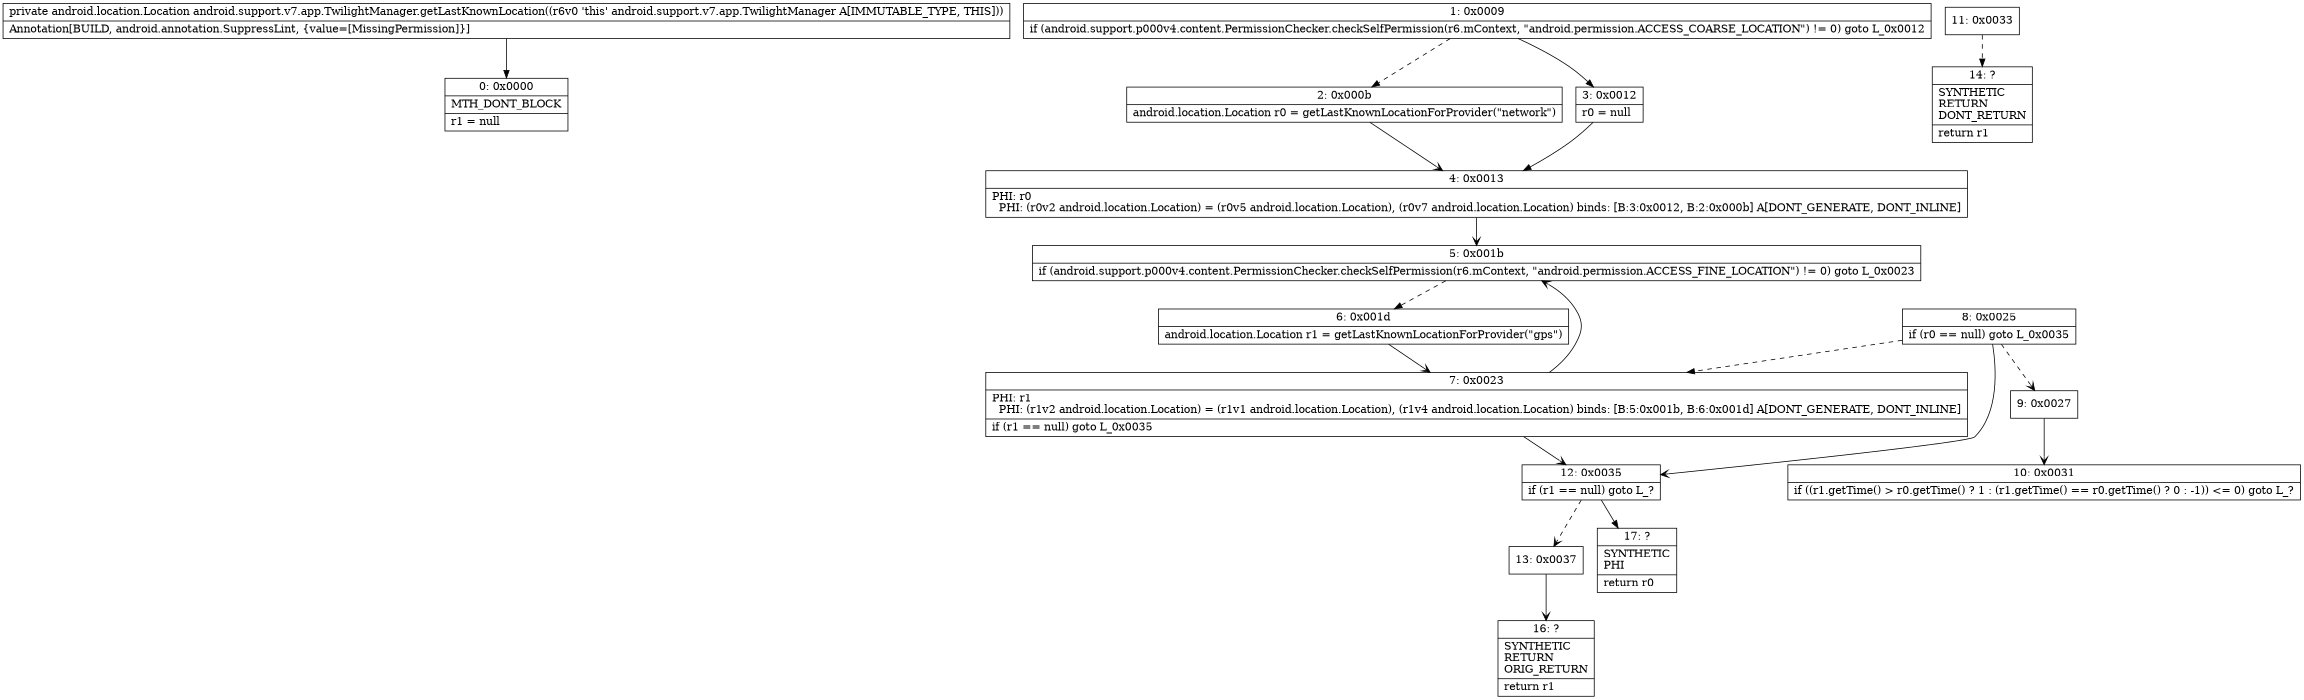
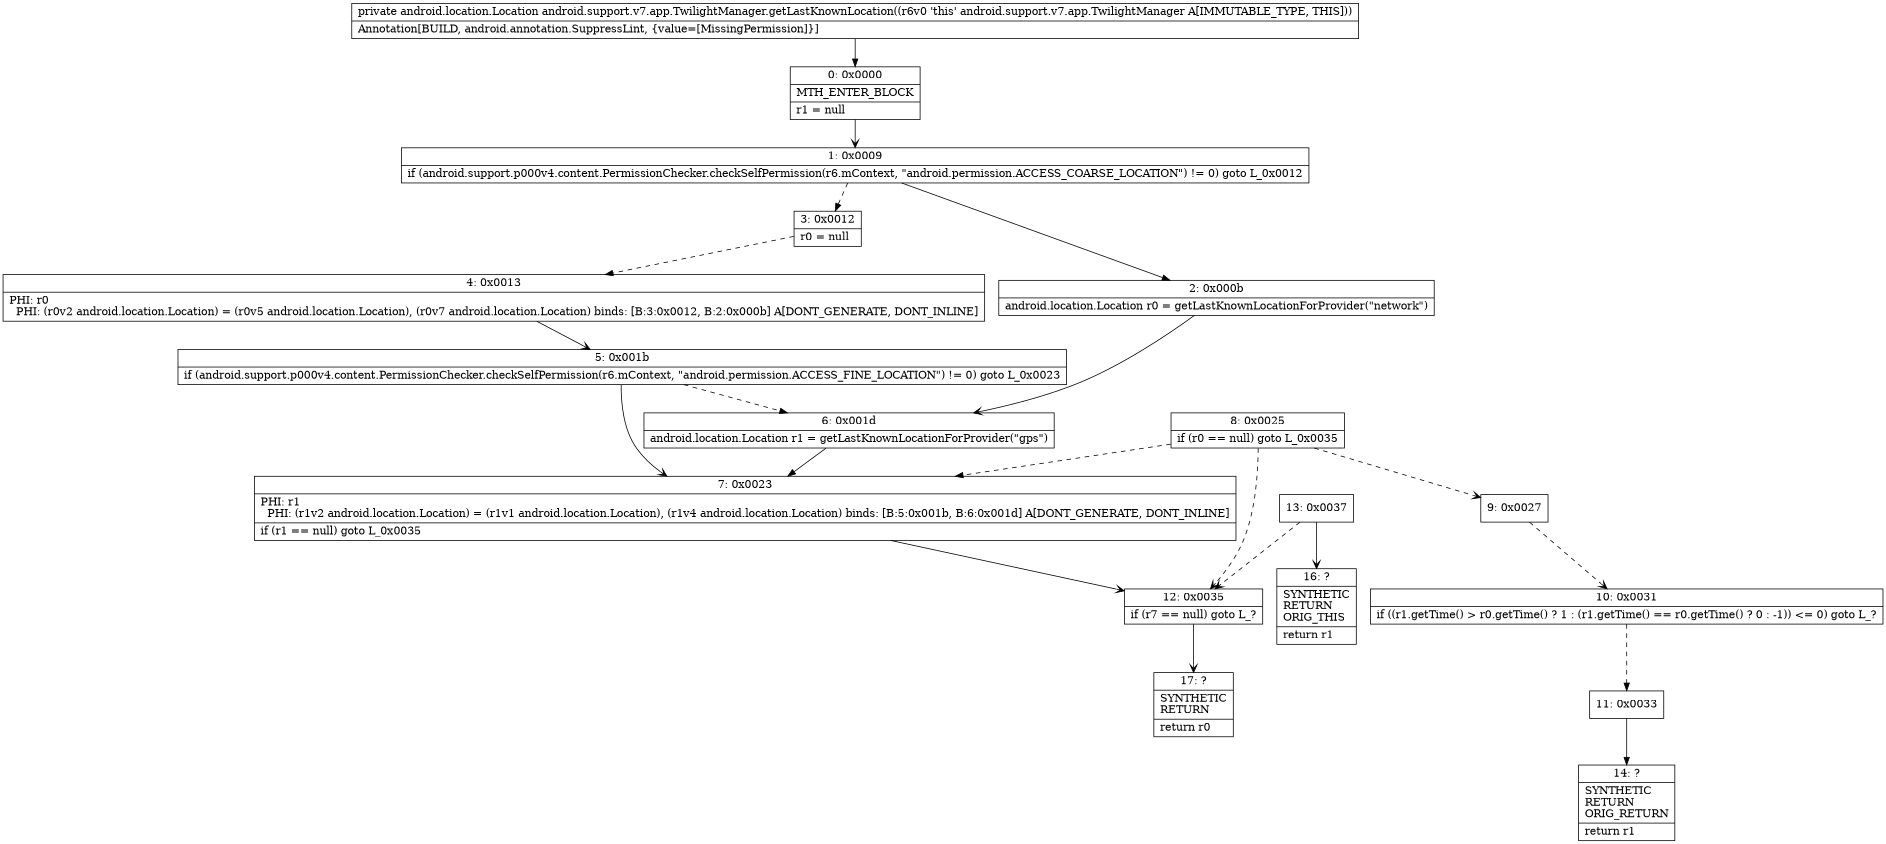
edge "11: 0x0033" -> "14: ?": style dashed -> solid
edge "1: 0x0009" -> "3: 0x0012": style solid -> dashed
edge "1: 0x0009" -> "2: 0x000b": style dashed -> solid
node "0: 0x0000": text "MTH_DONT_BLOCK" -> "MTH_ENTER_BLOCK"
node "14: ?": text "DONT_RETURN" -> "ORIG_RETURN"
edge "0: 0x0000" -> "1: 0x0009": added
edge "2: 0x000b" -> "4: 0x0013": now "2: 0x000b" -> "6: 0x001d"
edge "3: 0x0012" -> "4: 0x0013": style solid -> dashed
edge "7: 0x0023" -> "5: 0x001b": reversed
edge "6: 0x001d" -> "7: 0x0023": arrowhead vee -> normal
edge "9: 0x0027" -> "10: 0x0031": style solid -> dashed
edge "8: 0x0025" -> "12: 0x0035": style solid -> dashed
node "12: 0x0035": text "if (r1 == null) goto L_?" -> "if (r7 == null) goto L_?"
edge "12: 0x0035" -> "17: ?": arrowhead normal -> vee
edge "12: 0x0035" -> "13: 0x0037": reversed
node "17: ?": text "PHI" -> "RETURN"
edge "10: 0x0031" -> "11: 0x0033": added
node "16: ?": text "ORIG_RETURN" -> "ORIG_THIS"
